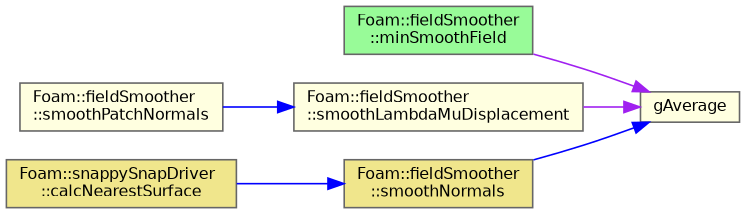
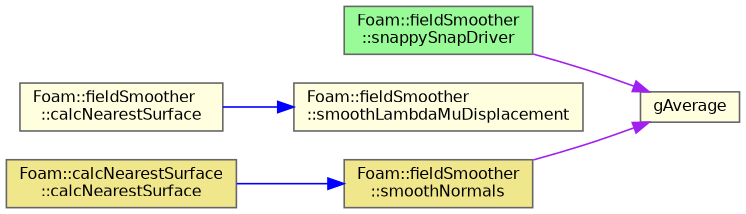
node "Foam::fieldSmoother ::minSmoothField": label "Foam::fieldSmoother ::minSmoothField" -> "Foam::fieldSmoother ::snappySnapDriver"
node "Foam::fieldSmoother ::smoothPatchNormals": label "Foam::fieldSmoother ::smoothPatchNormals" -> "Foam::fieldSmoother ::calcNearestSurface"
edge "Foam::fieldSmoother ::smoothLambdaMuDisplacement" -> "gAverage": removed
edge "Foam::fieldSmoother ::smoothNormals" -> "gAverage": color blue -> purple
node "Foam::snappySnapDriver ::calcNearestSurface": label "Foam::snappySnapDriver ::calcNearestSurface" -> "Foam::calcNearestSurface ::calcNearestSurface"
